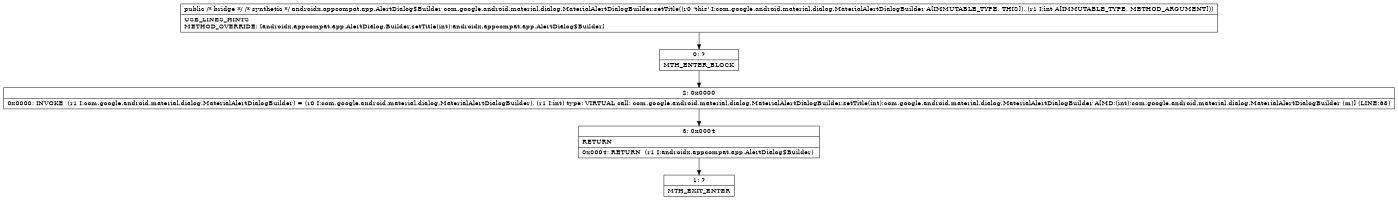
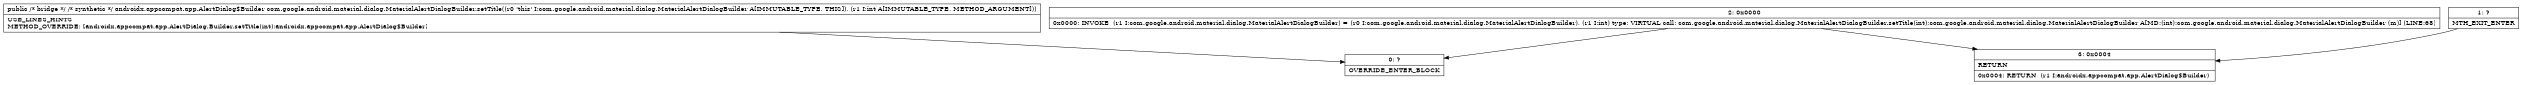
node "0: ?": text "MTH_ENTER_BLOCK" -> "OVERRIDE_ENTER_BLOCK"
edge "0: ?" -> "2: 0x0000": reversed
edge "3: 0x0004" -> "1: ?": reversed
